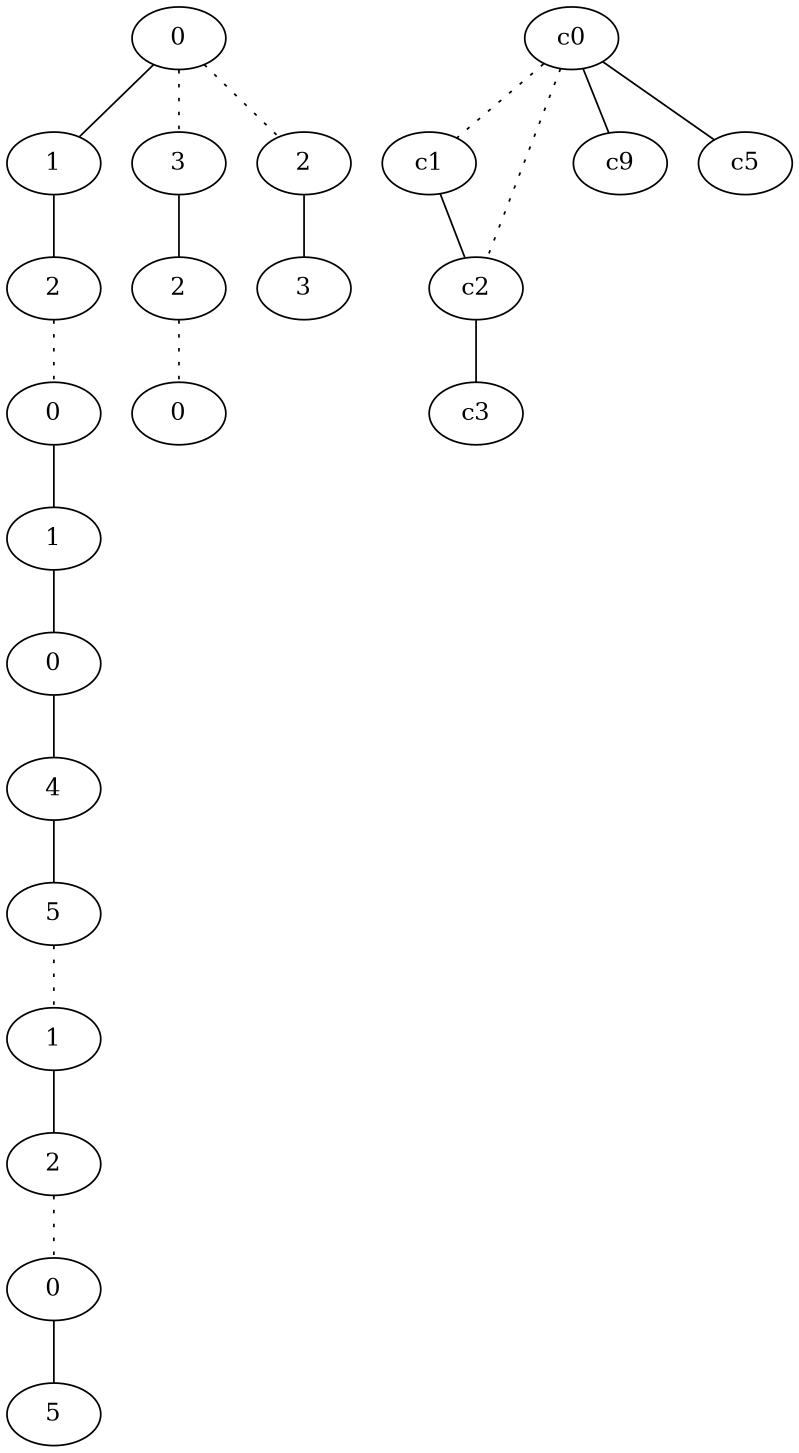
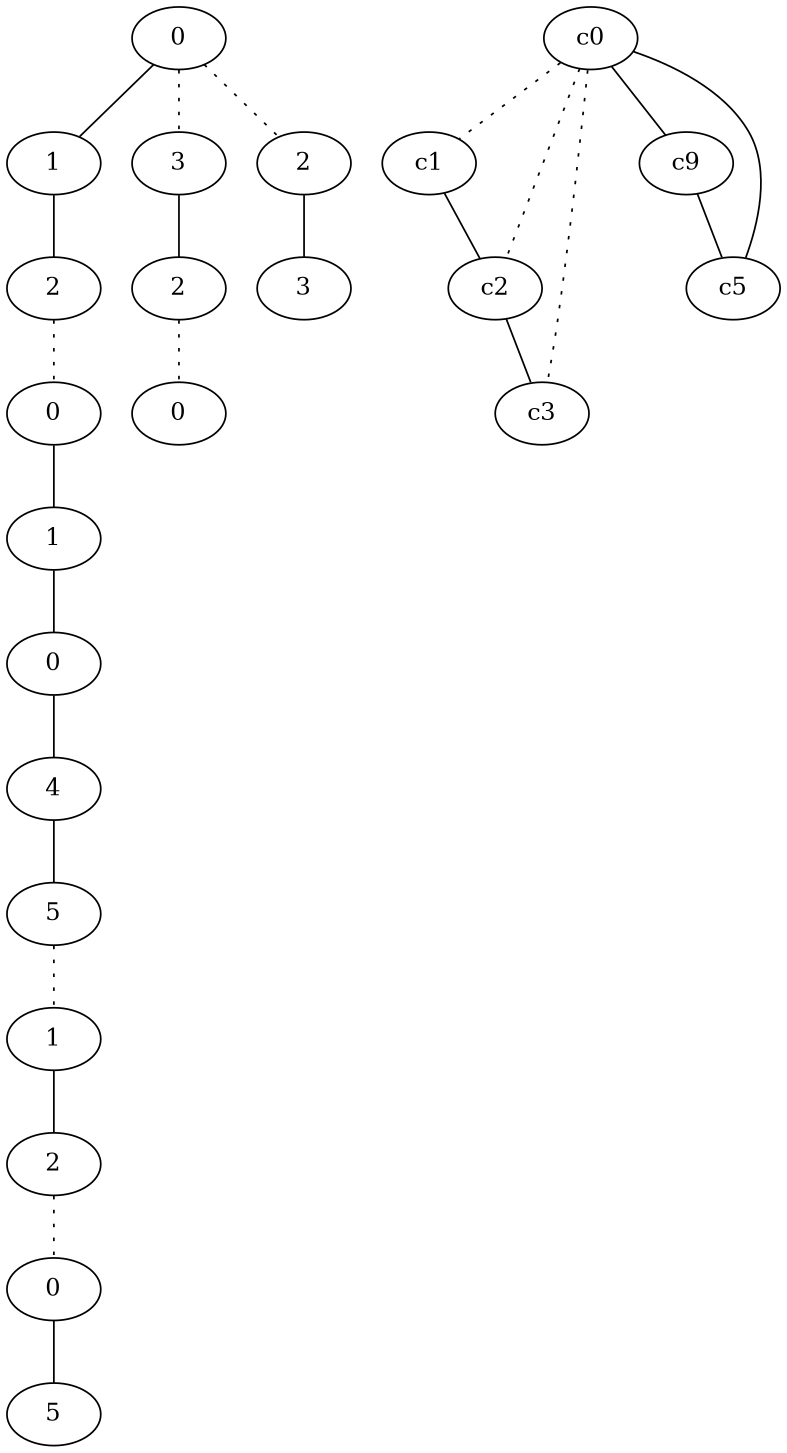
edge "c0" -- "c3": added
edge "c9" -- "c5": added
